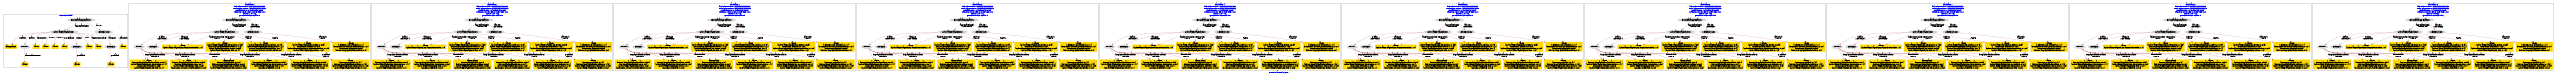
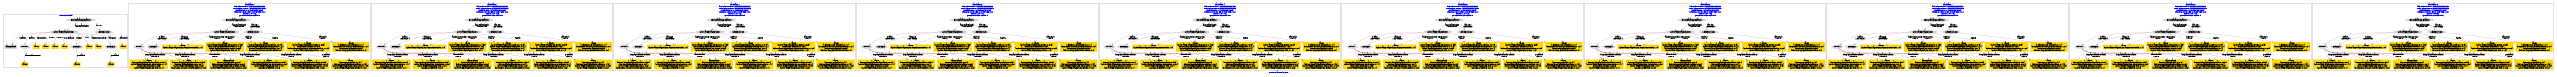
node "dateCreated": fillcolor gold -> lightgray
